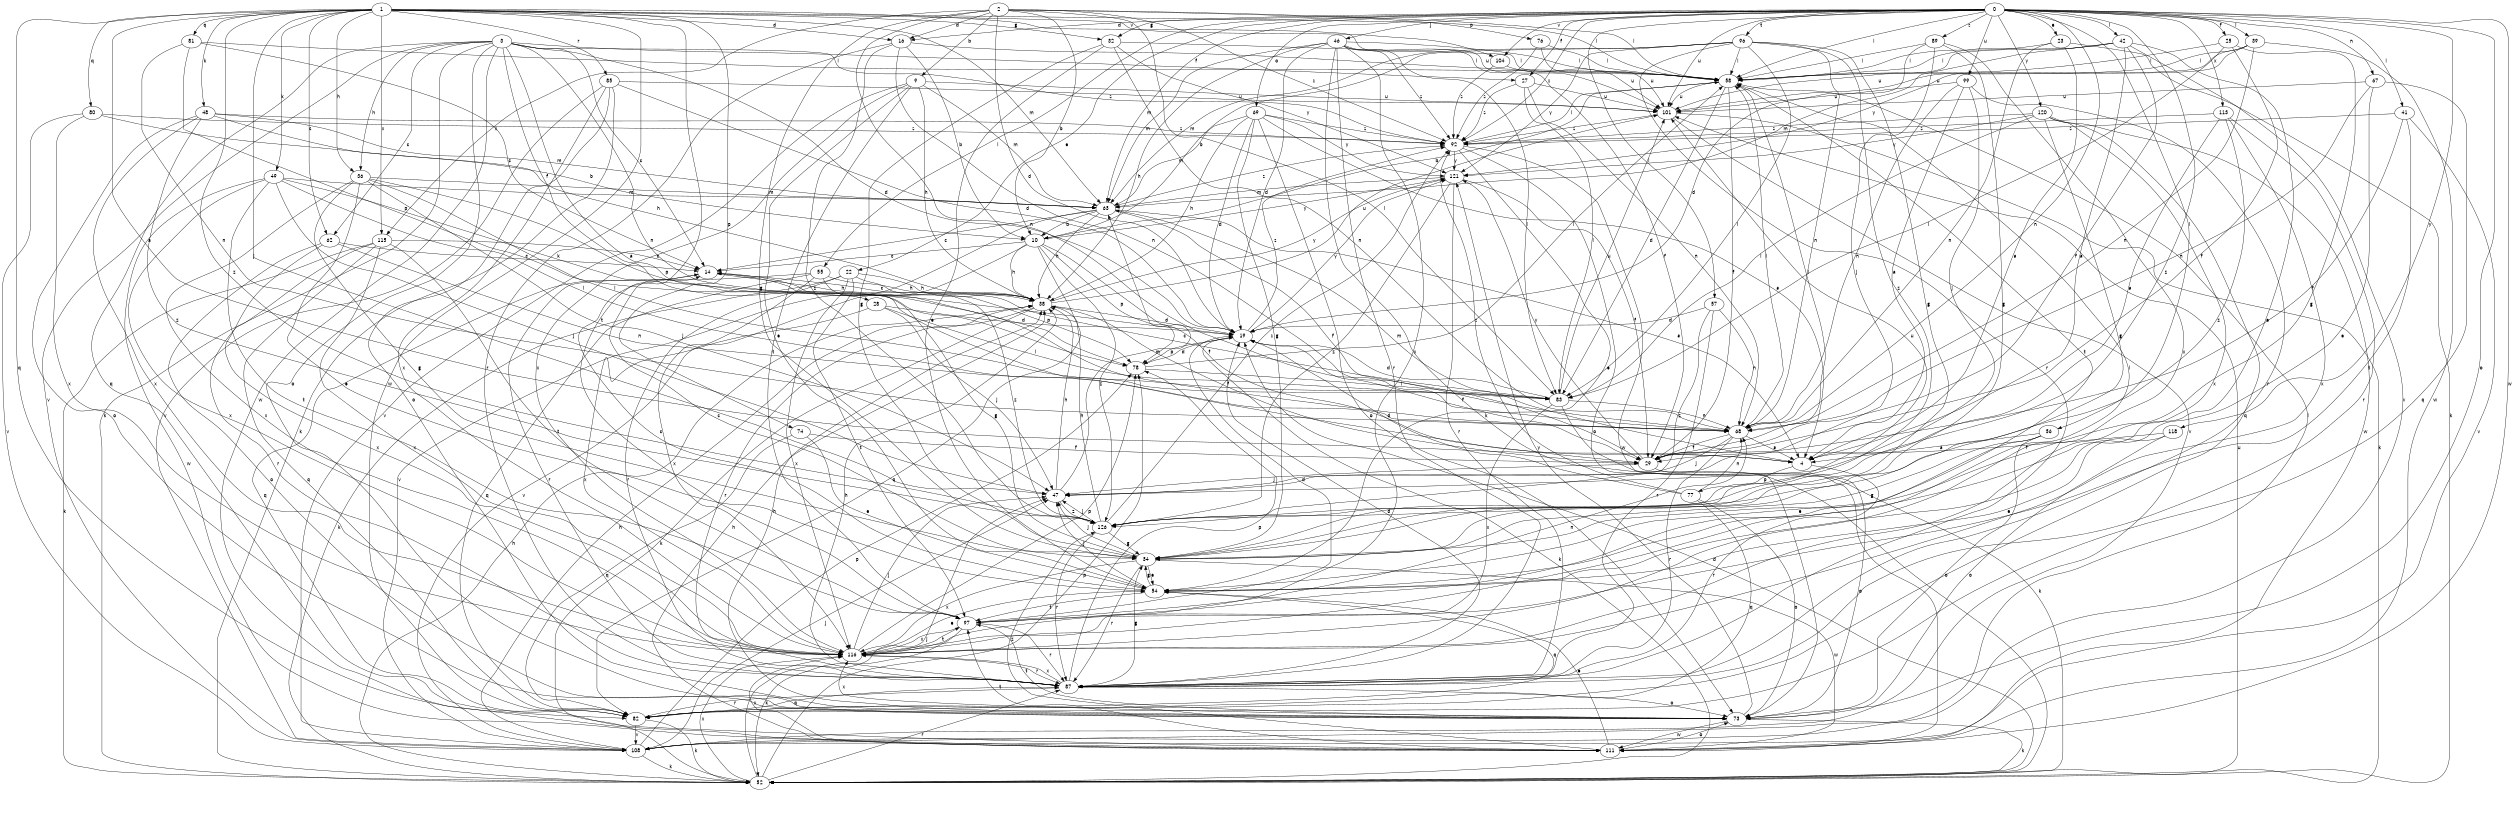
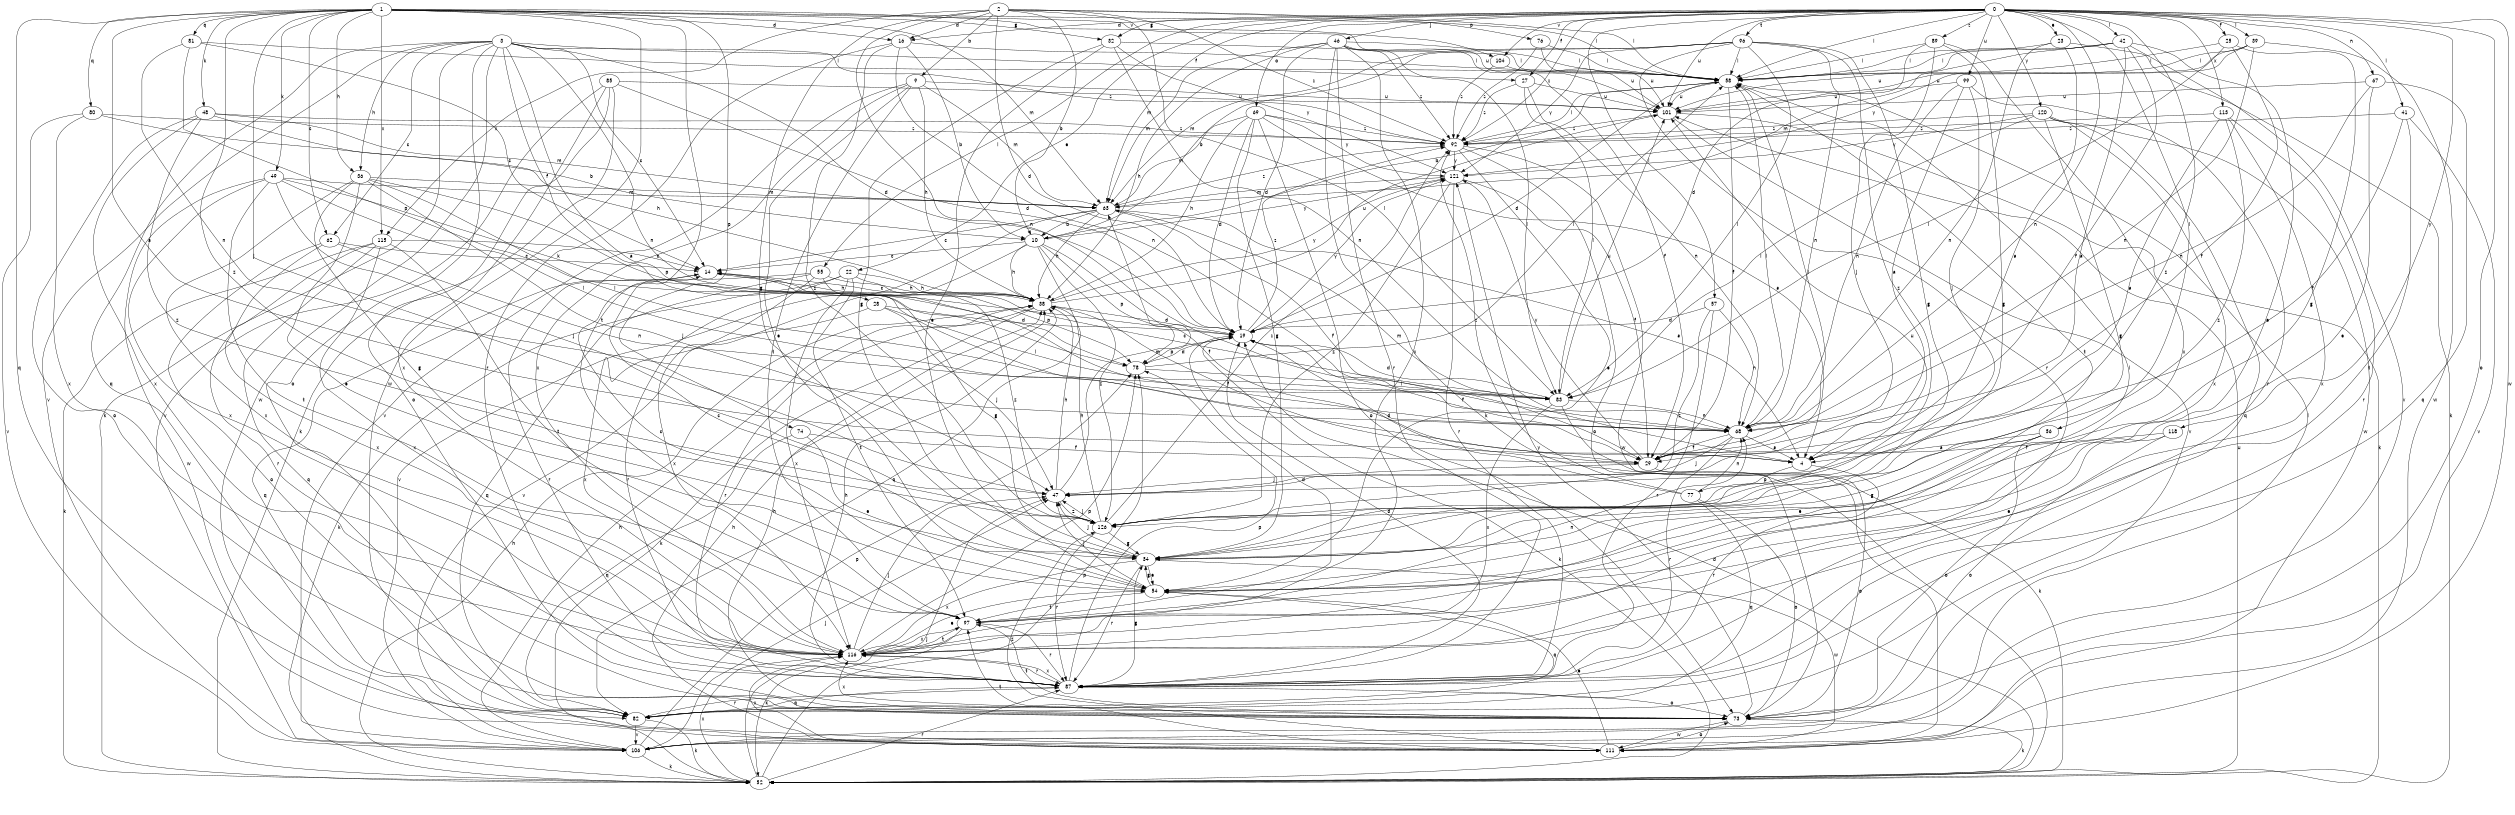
edge "1" -> "85": removed, label "r"
edge "58" -> "83": now "58" -> "19"
node "108": label "108" -> "106"
